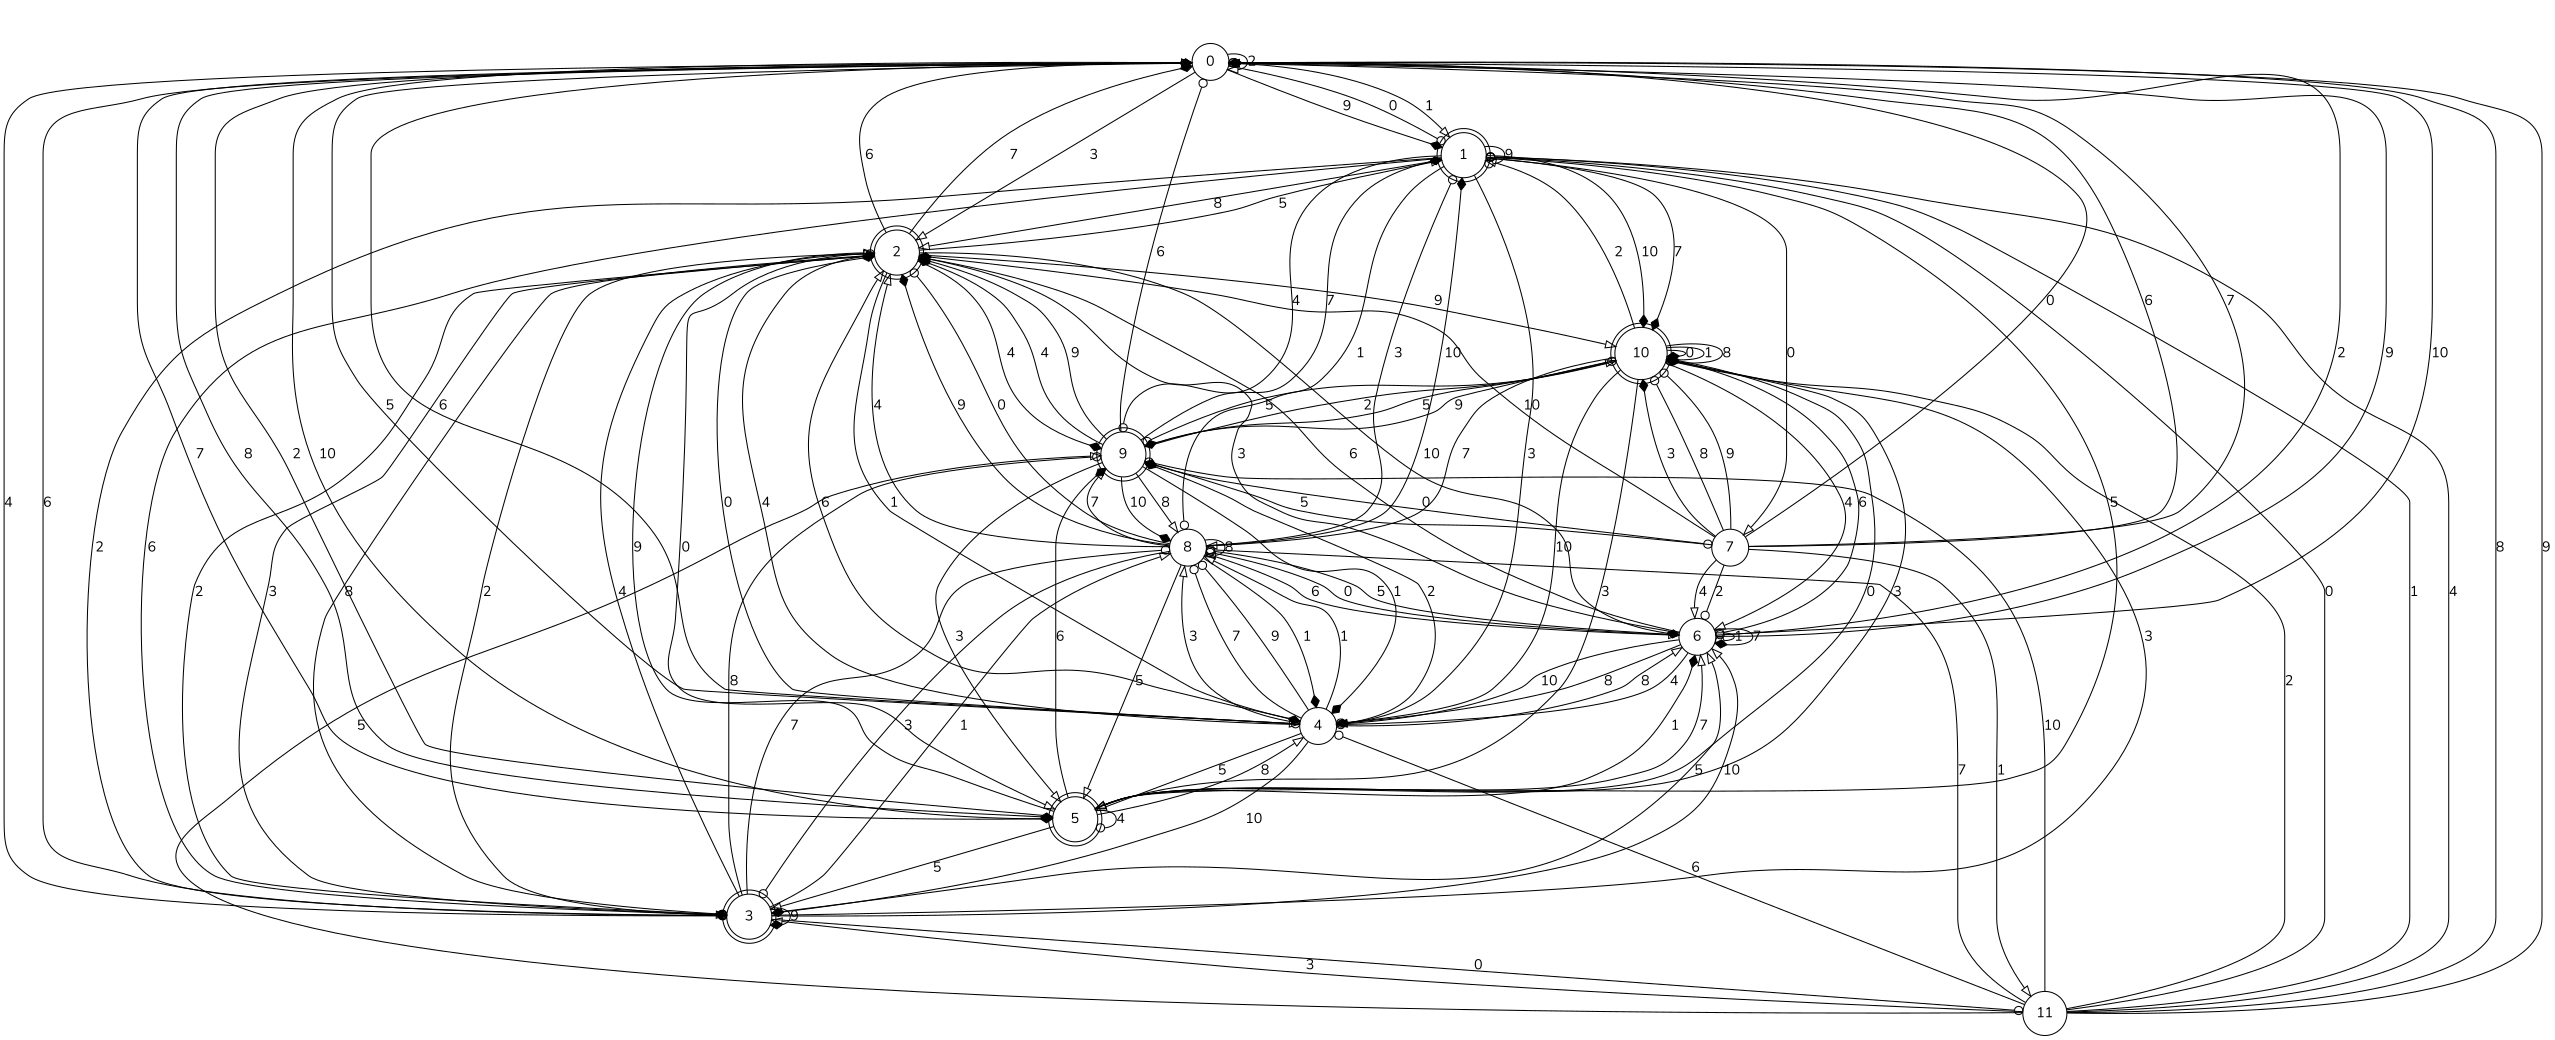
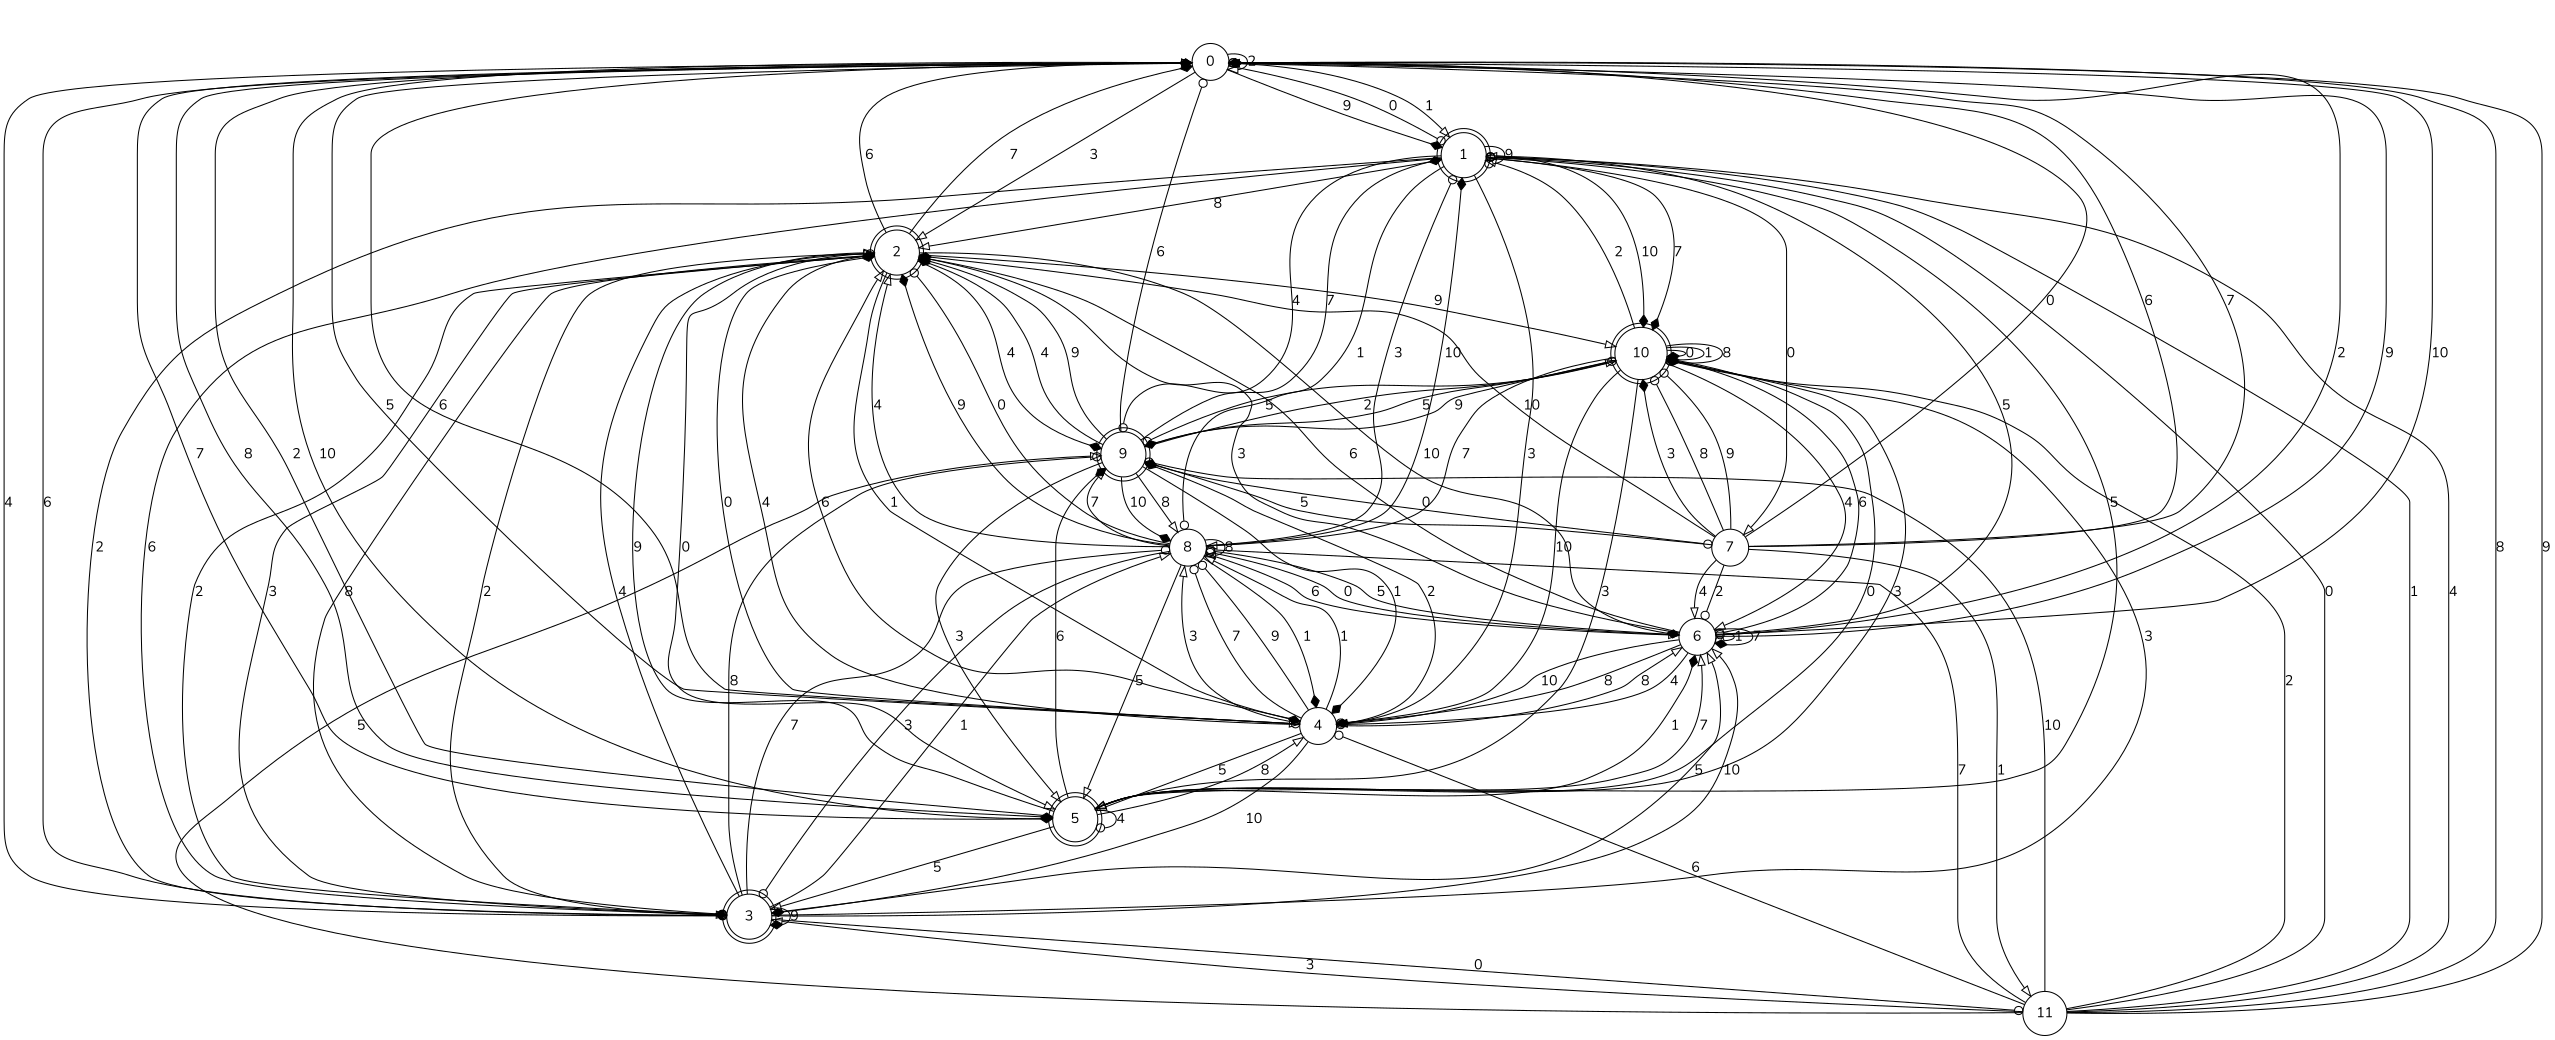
edge "2" -> "1": now "6" -> "1"
